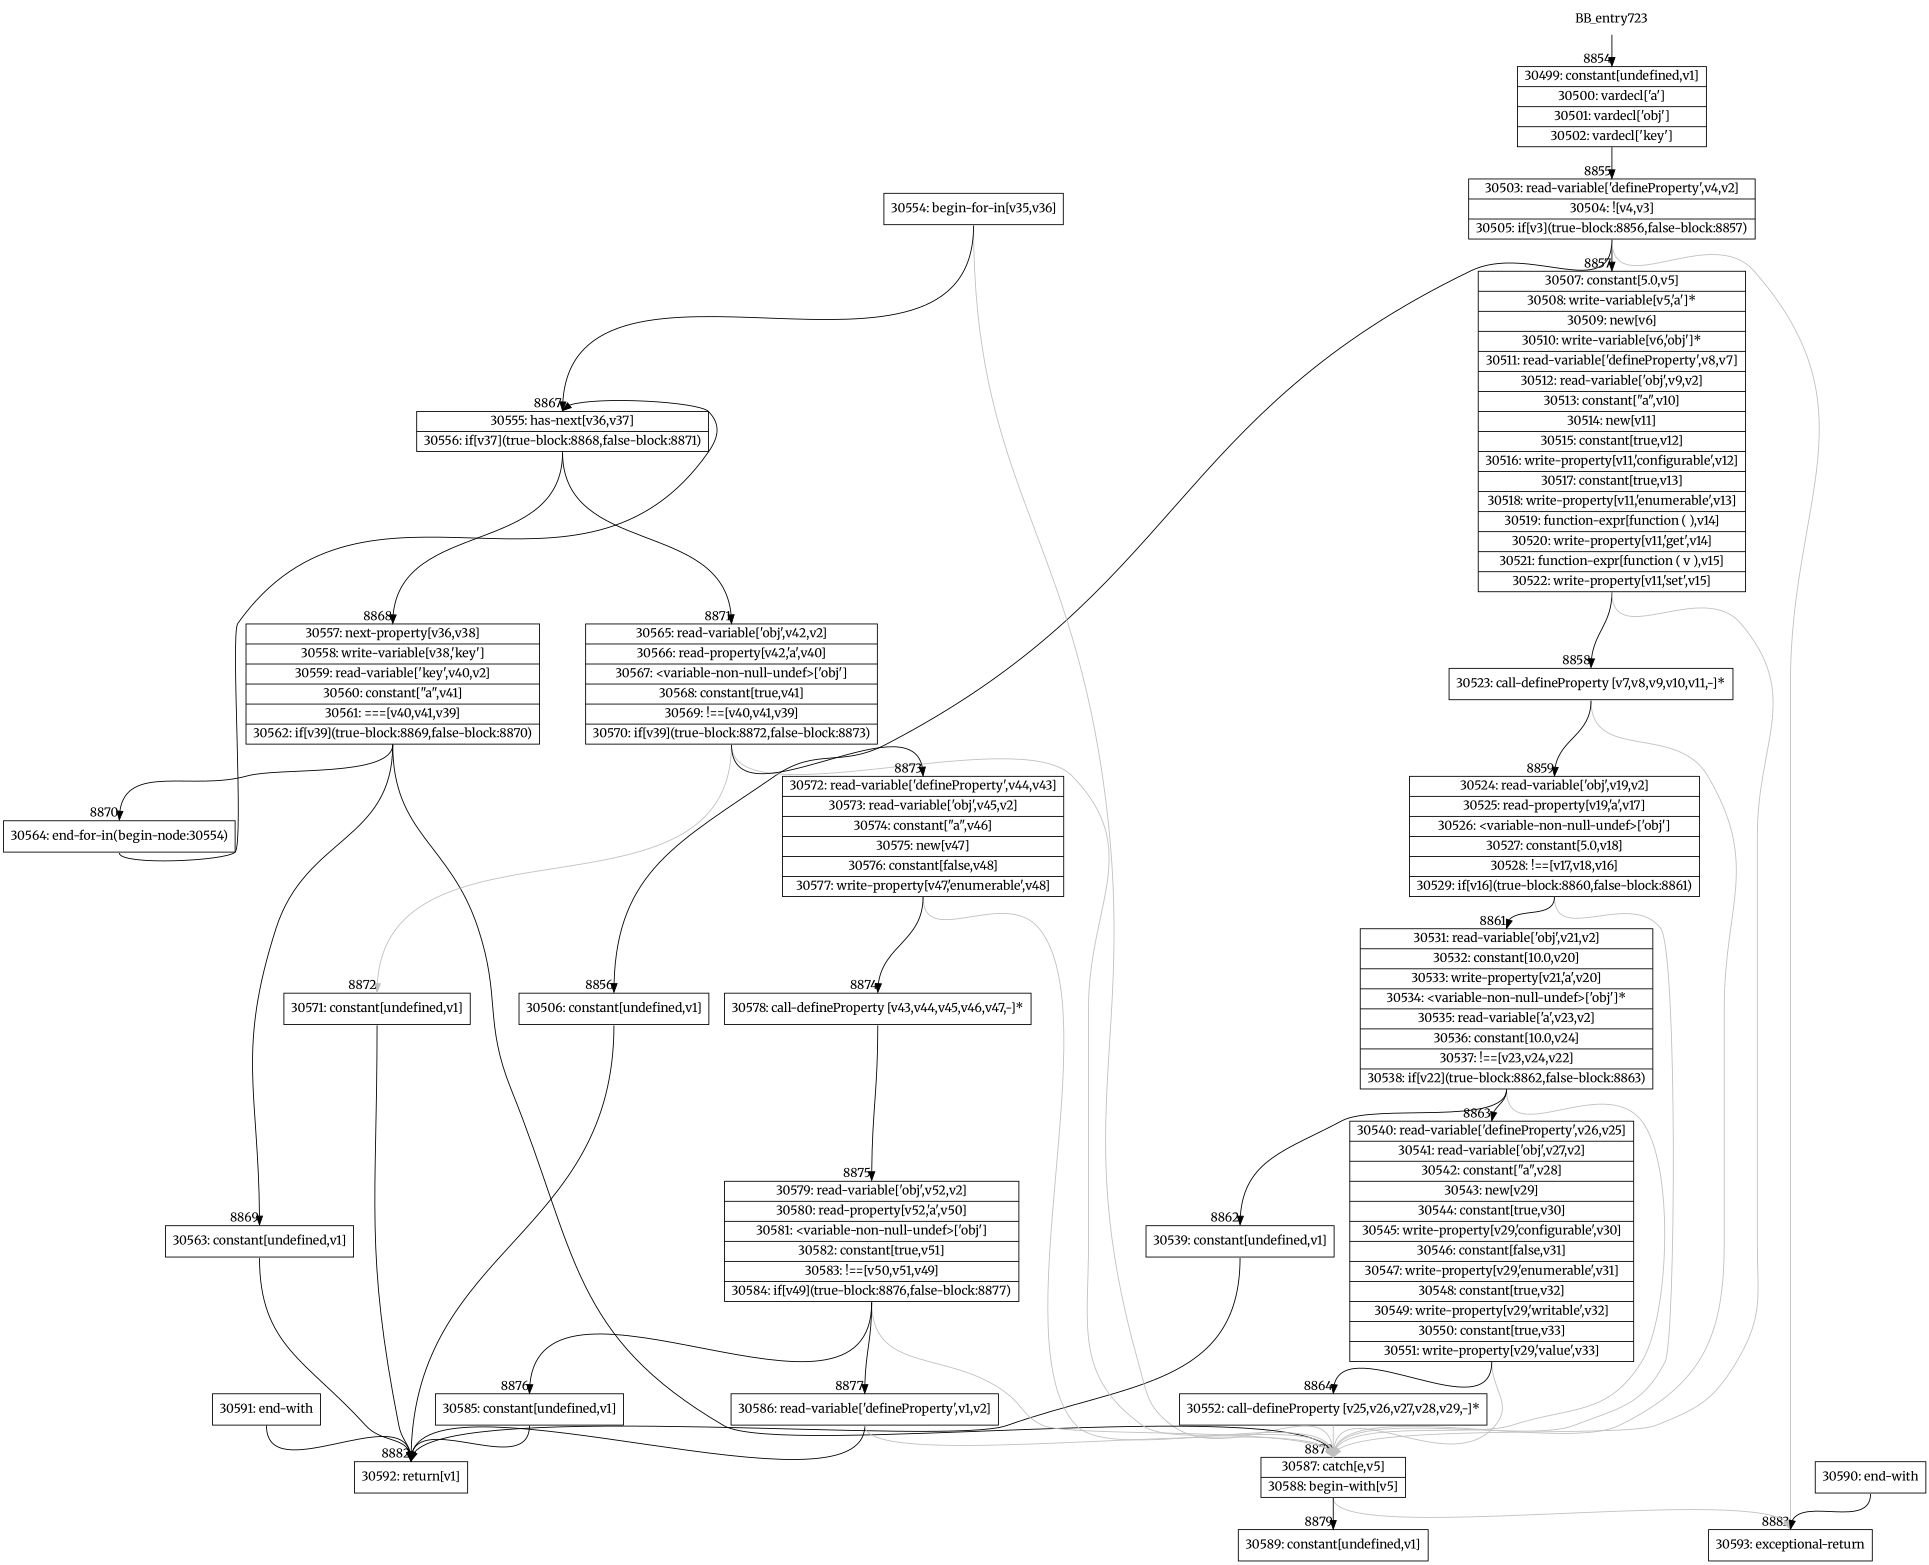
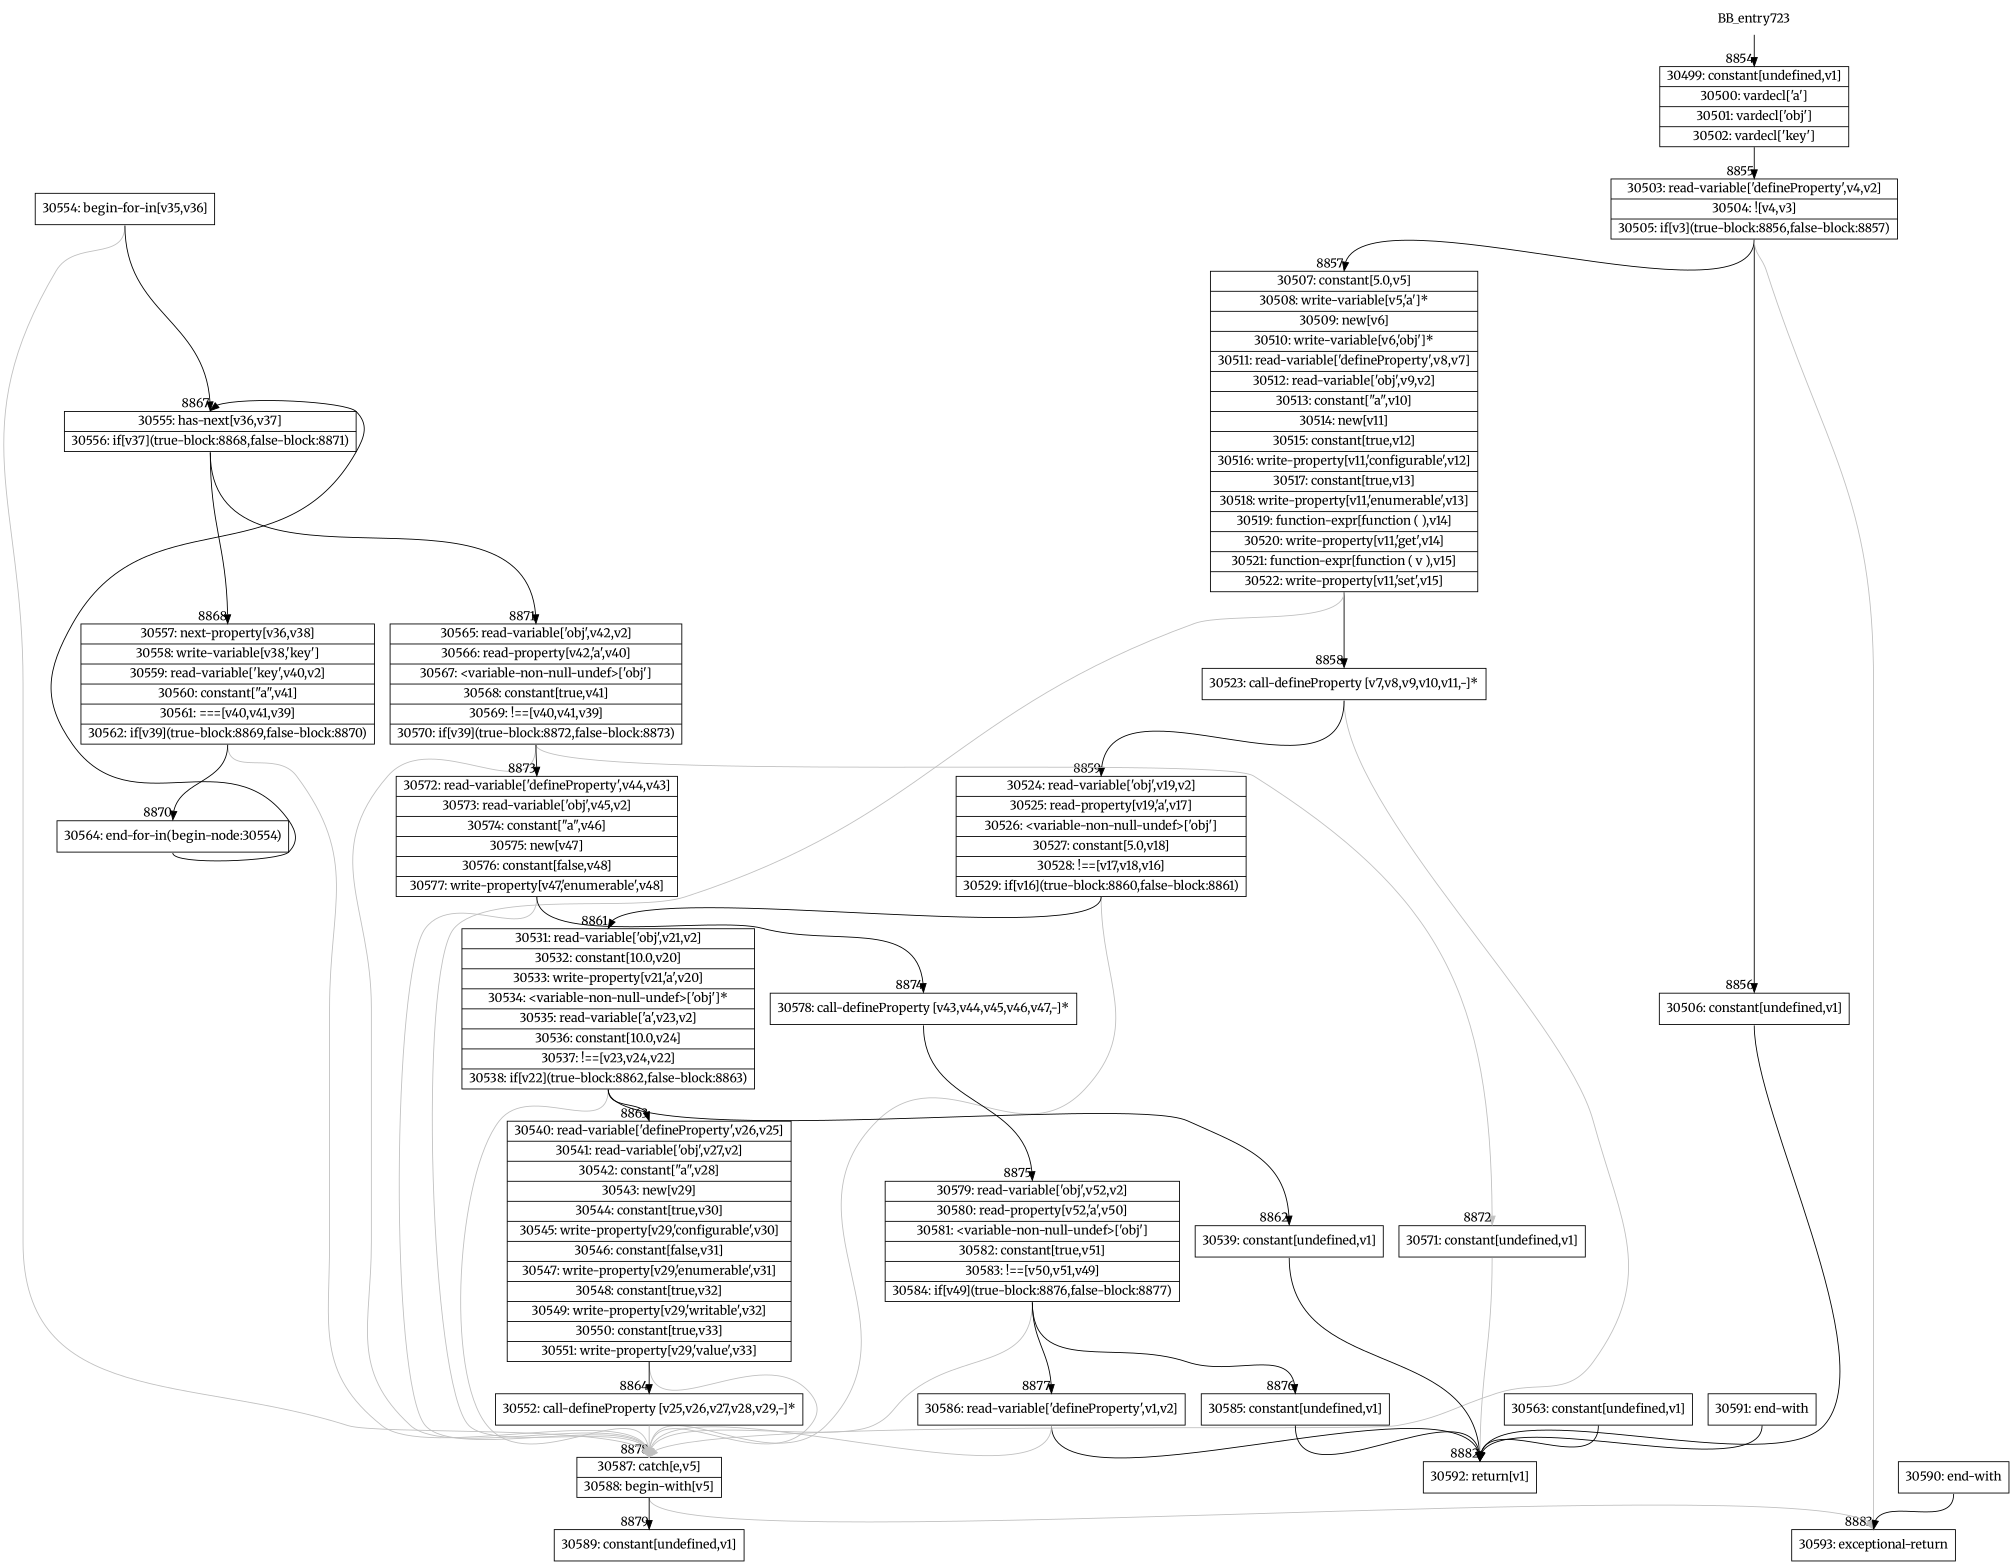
edge "30557: next-property[v36,v38]" -> "30563: constant[undefined,v1]": removed
edge "30571: constant[undefined,v1]" -> "30592: return[v1]": color black -> gray
edge "30557: next-property[v36,v38]" -> "30587: catch[e,v5]": color black -> gray
